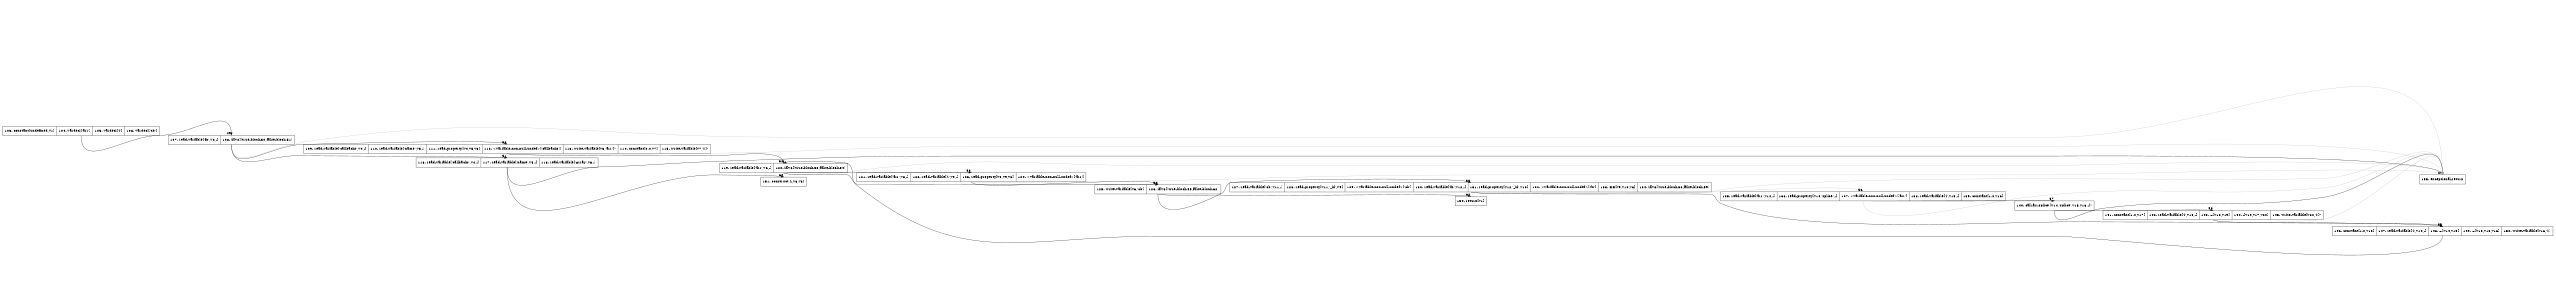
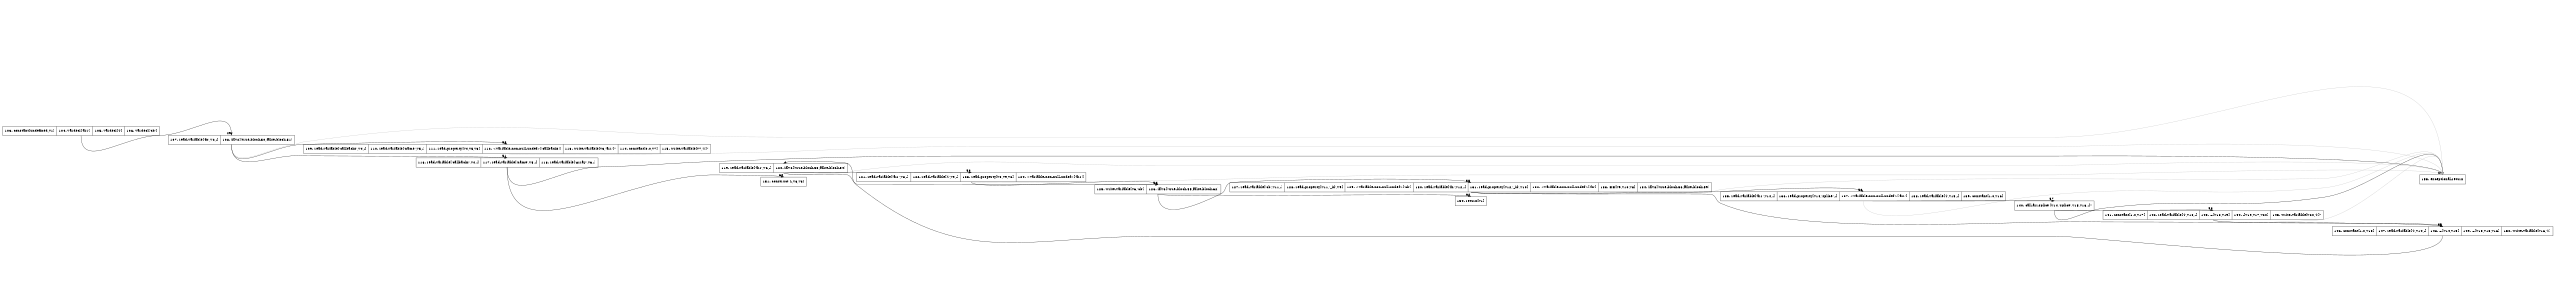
edge "109: read-variable['callbacks',v4,-]" -> "119: read-variable['arr',v6,-]": removed
edge "127: read-variable['cb',v11,-]" -> "135: read-variable['arr',v14,-]": color gray -> black
